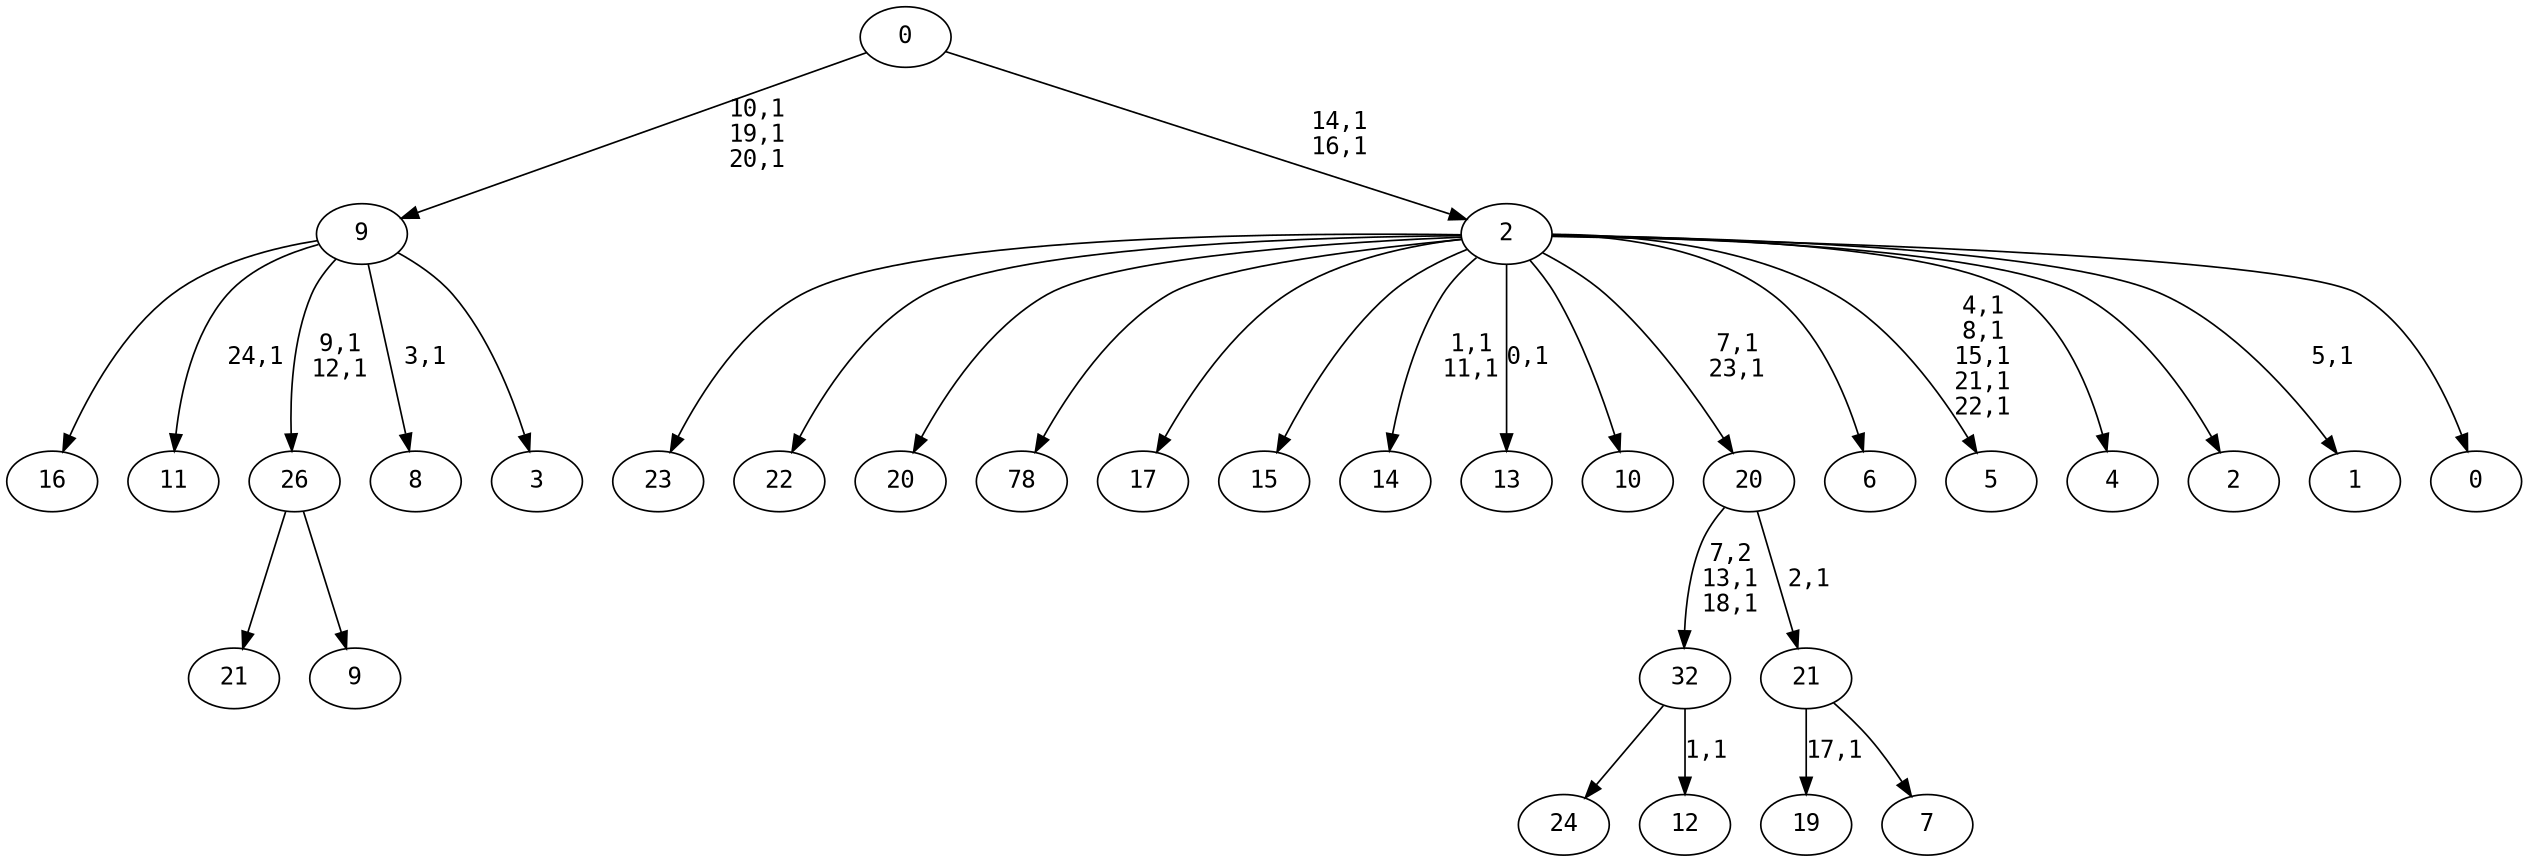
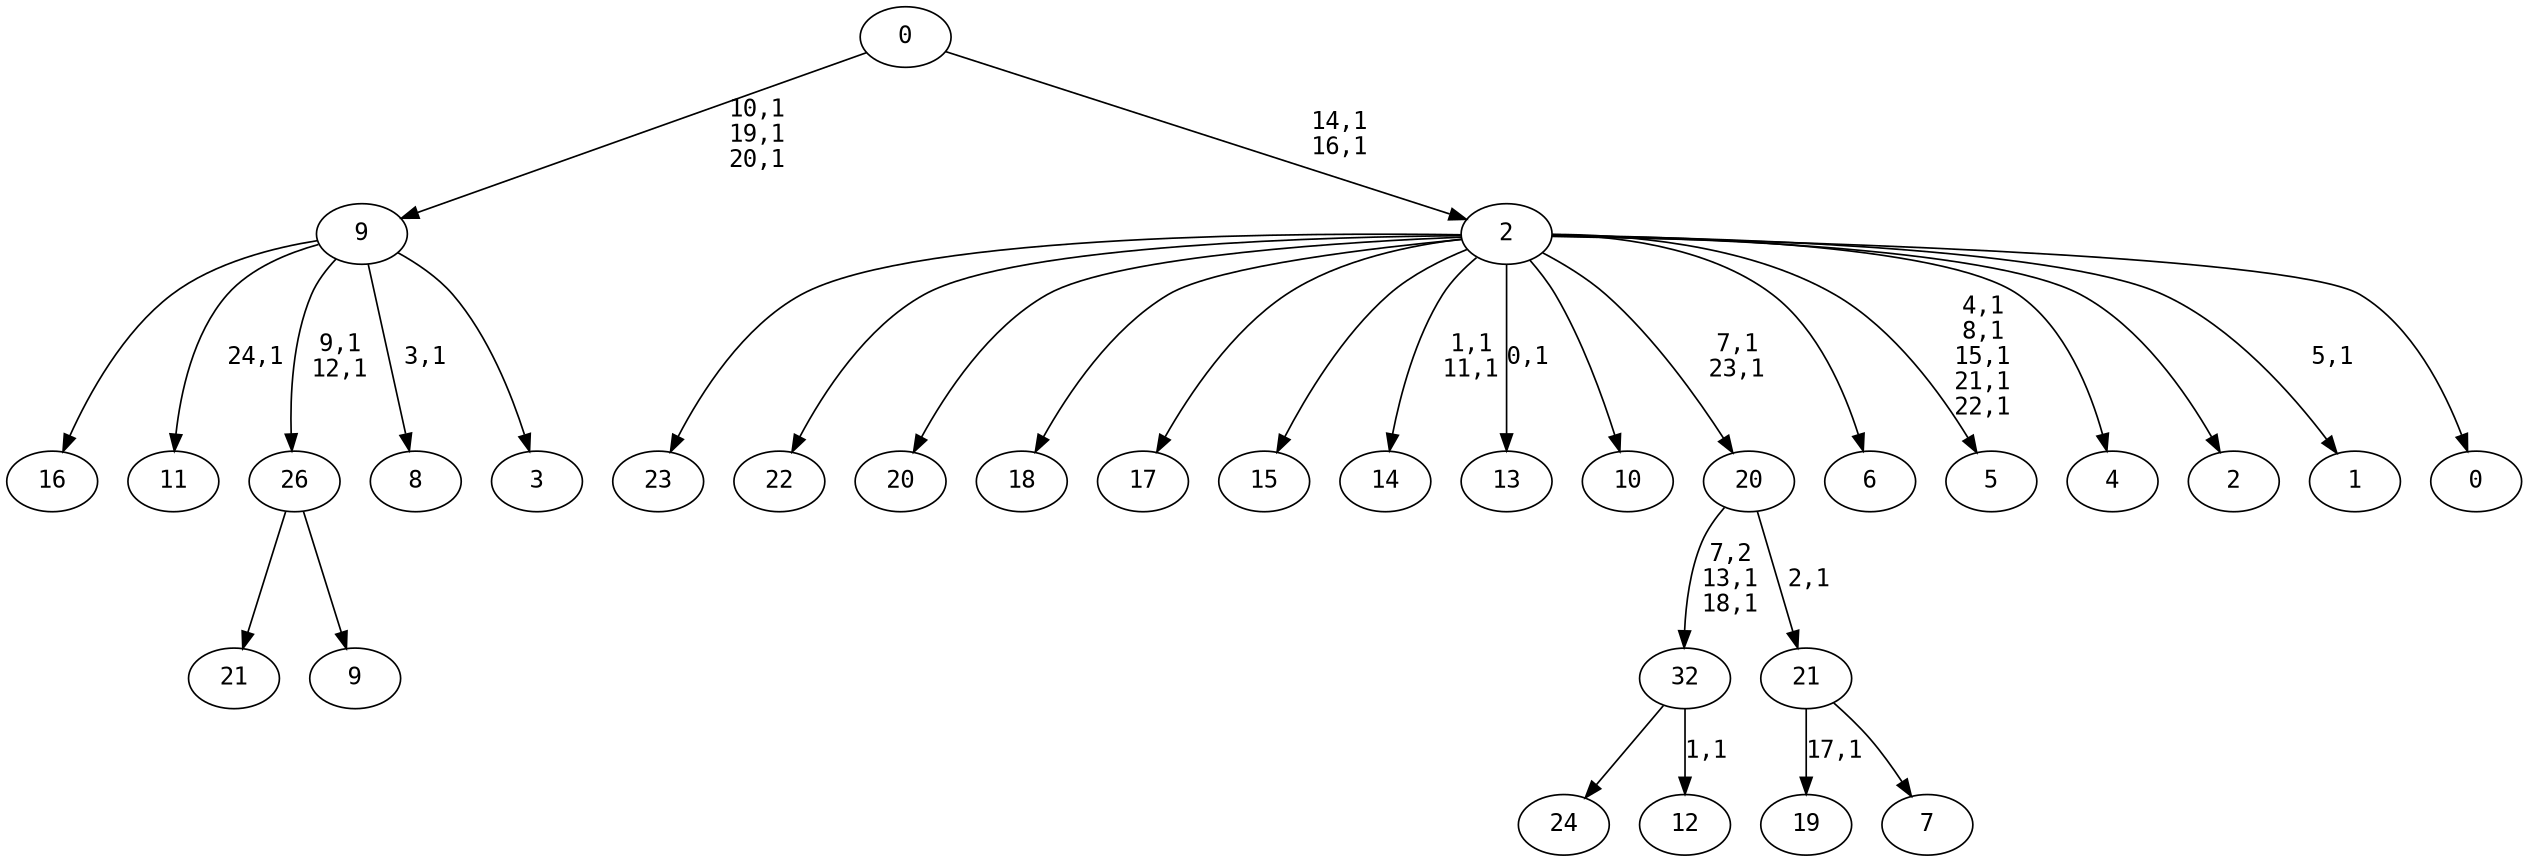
node "78": label "78" -> "18"
